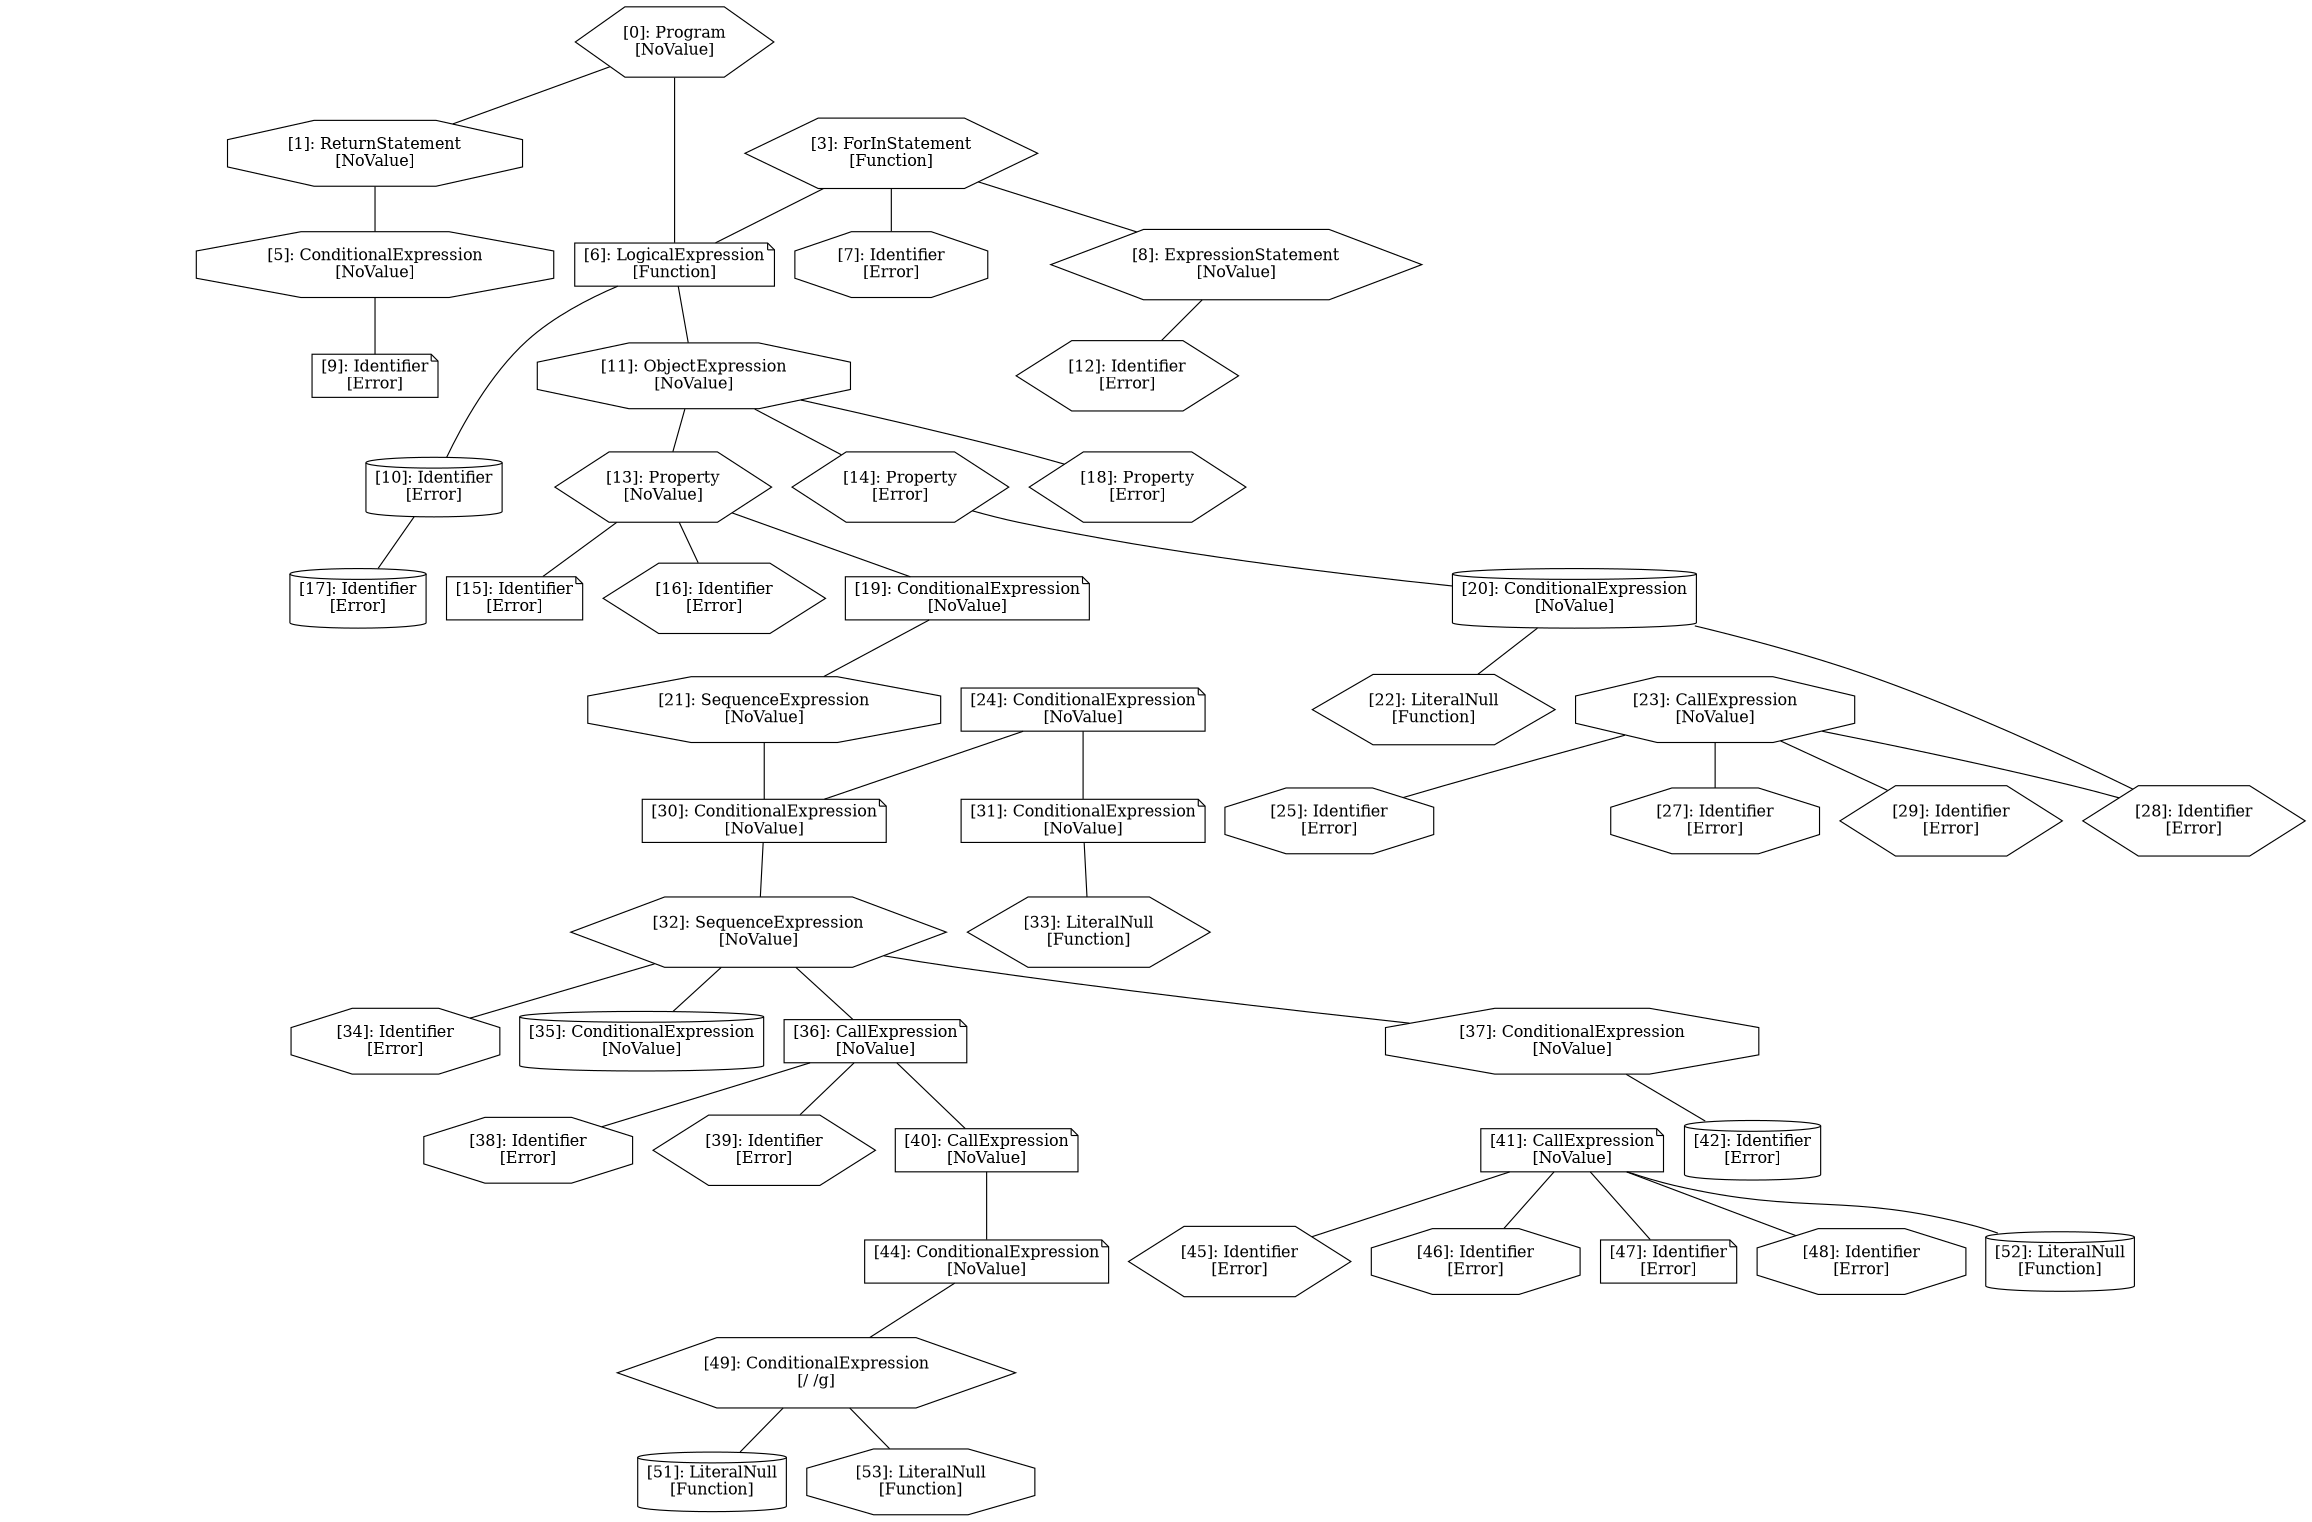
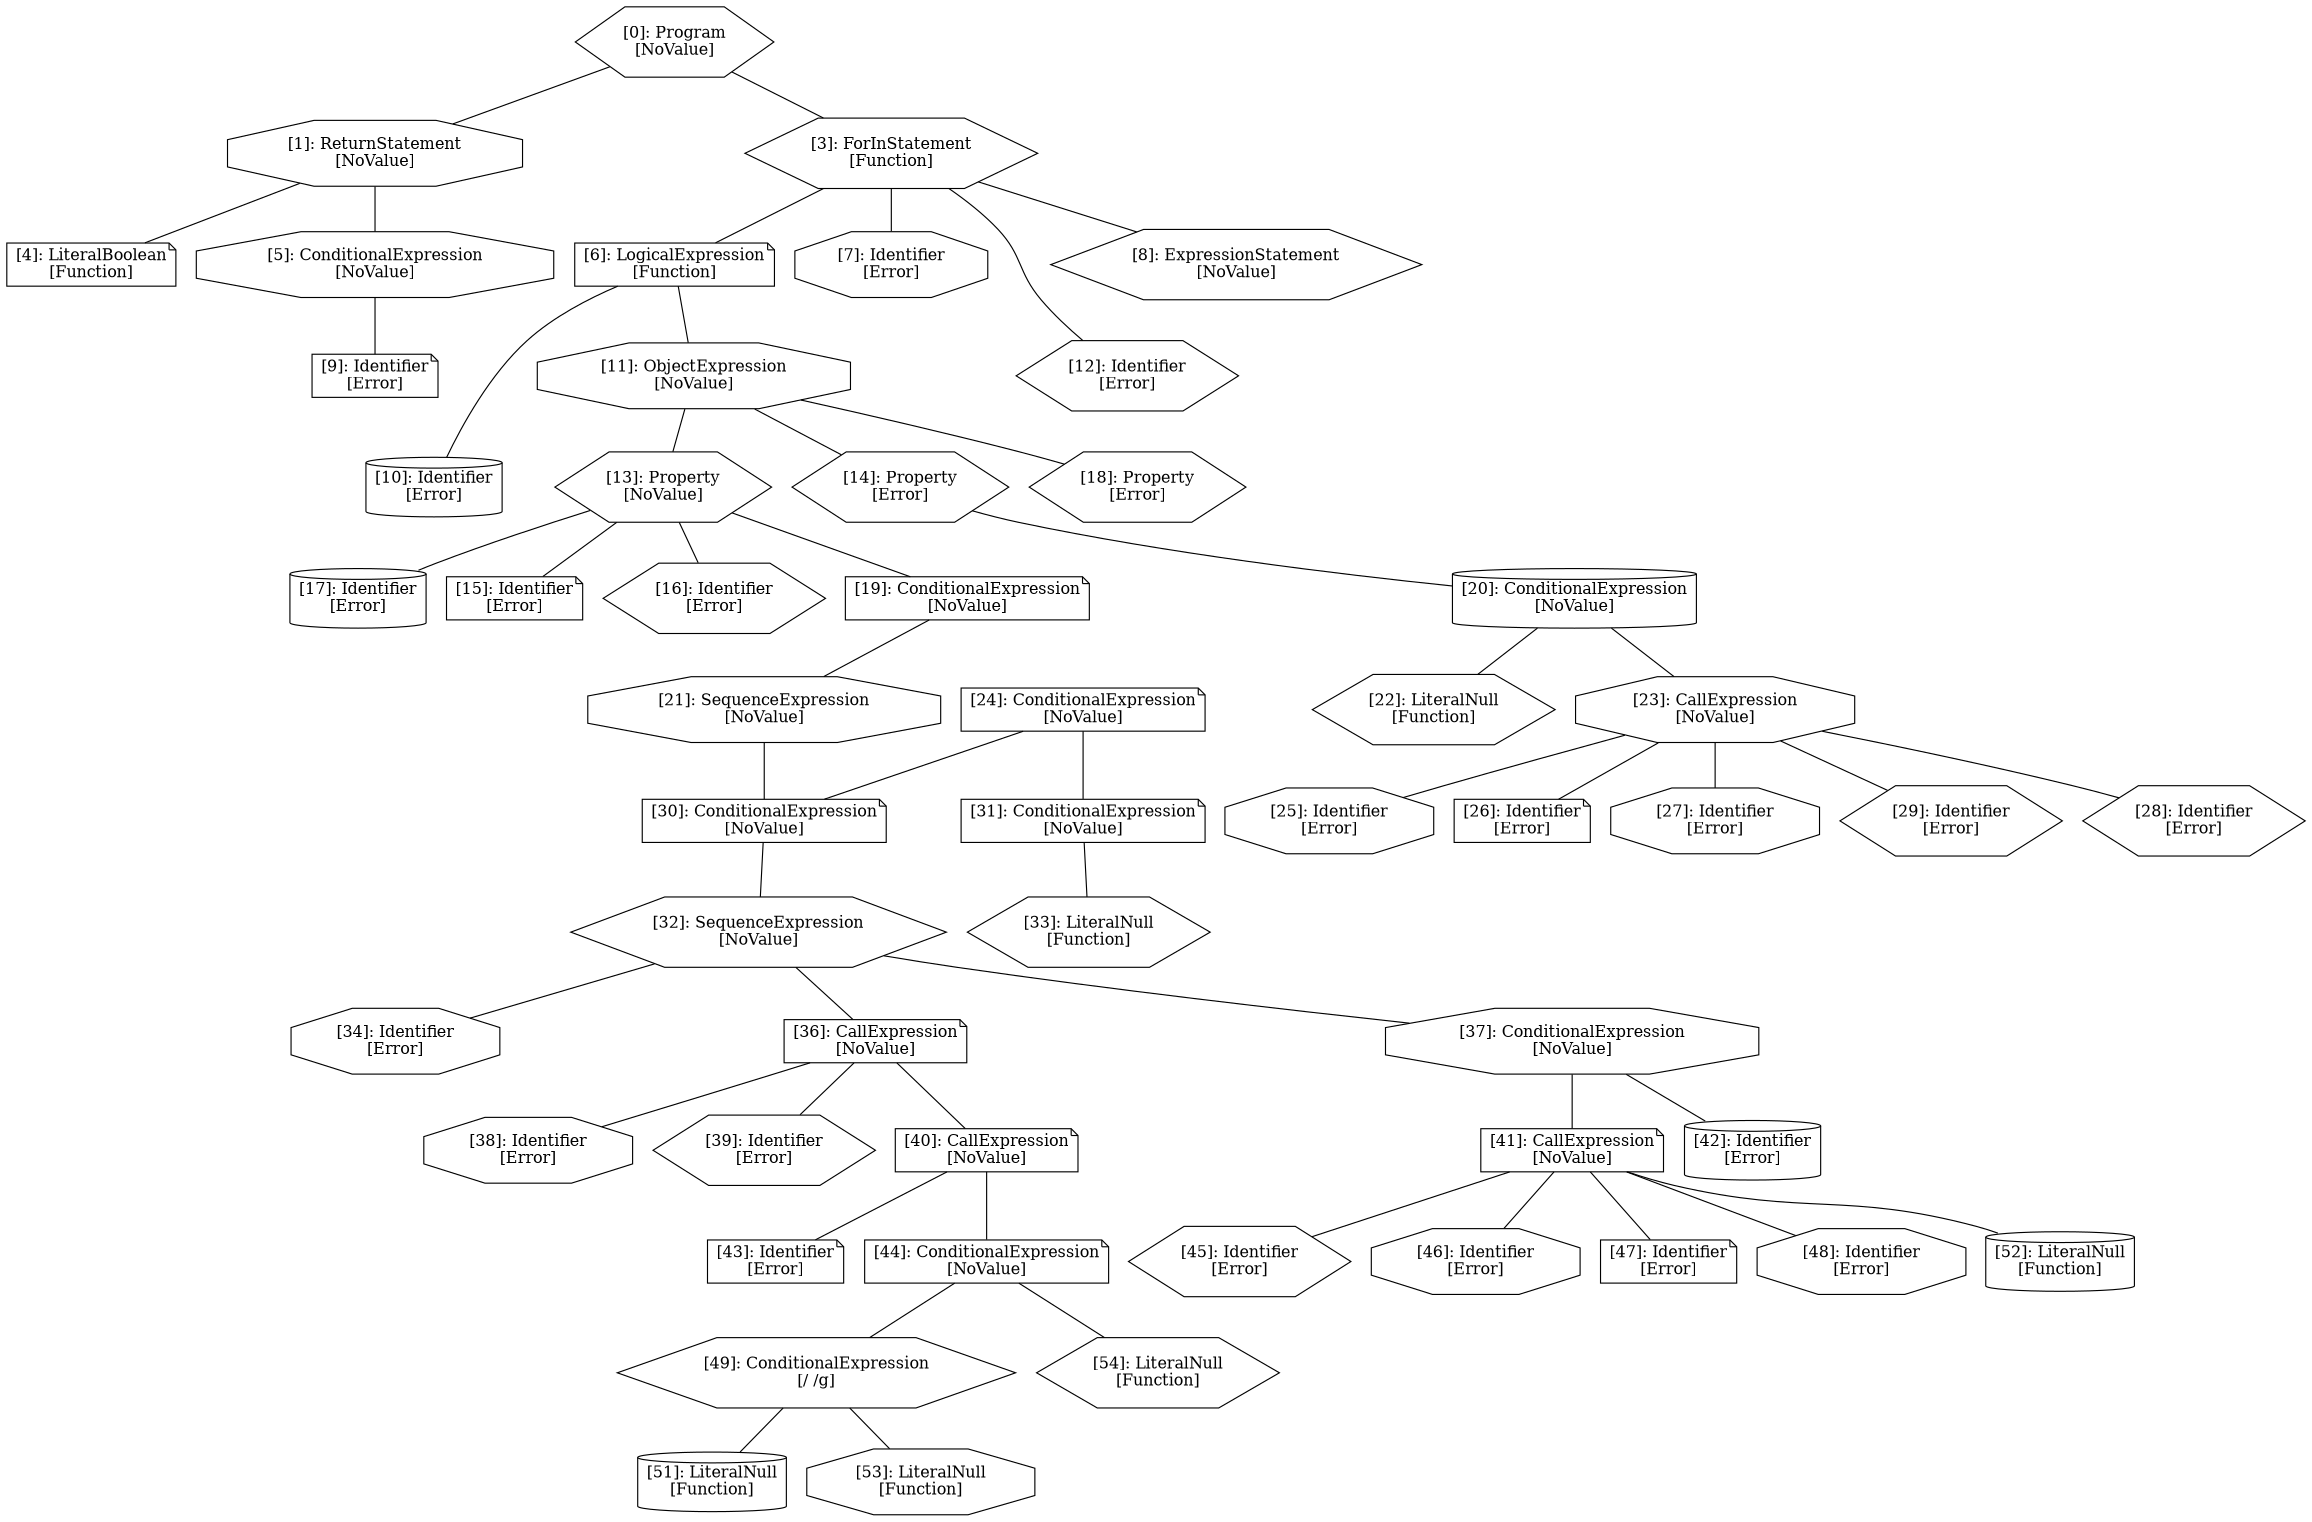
edge "[0]: Program [NoValue]" -- "[6]: LogicalExpression [Function]": now "[0]: Program [NoValue]" -- "[3]: ForInStatement [Function]"
node "[4]: LiteralBoolean [Function]": added
edge "[8]: ExpressionStatement [NoValue]" -- "[12]: Identifier [Error]": now "[3]: ForInStatement [Function]" -- "[12]: Identifier [Error]"
edge "[10]: Identifier [Error]" -- "[17]: Identifier [Error]": now "[13]: Property [NoValue]" -- "[17]: Identifier [Error]"
edge "[20]: ConditionalExpression [NoValue]" -- "[28]: Identifier [Error]": now "[20]: ConditionalExpression [NoValue]" -- "[23]: CallExpression [NoValue]"
node "[26]: Identifier [Error]": added
node "[35]: ConditionalExpression [NoValue]": removed
edge "[37]: ConditionalExpression [NoValue]" -- "[41]: CallExpression [NoValue]": added
node "[43]: Identifier [Error]": added
node "[54]: LiteralNull [Function]": added
